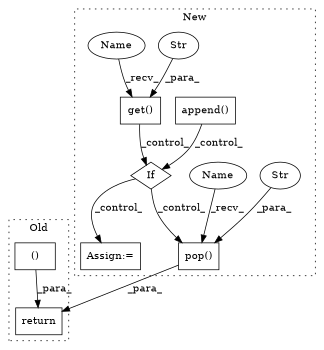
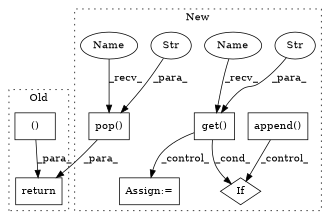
edge "get()" -> "If": label "_control_" -> "_cond_"
edge "If" -> "Assign:=": now "get()" -> "Assign:="
edge "If" -> "pop()": removed, label "_control_"
